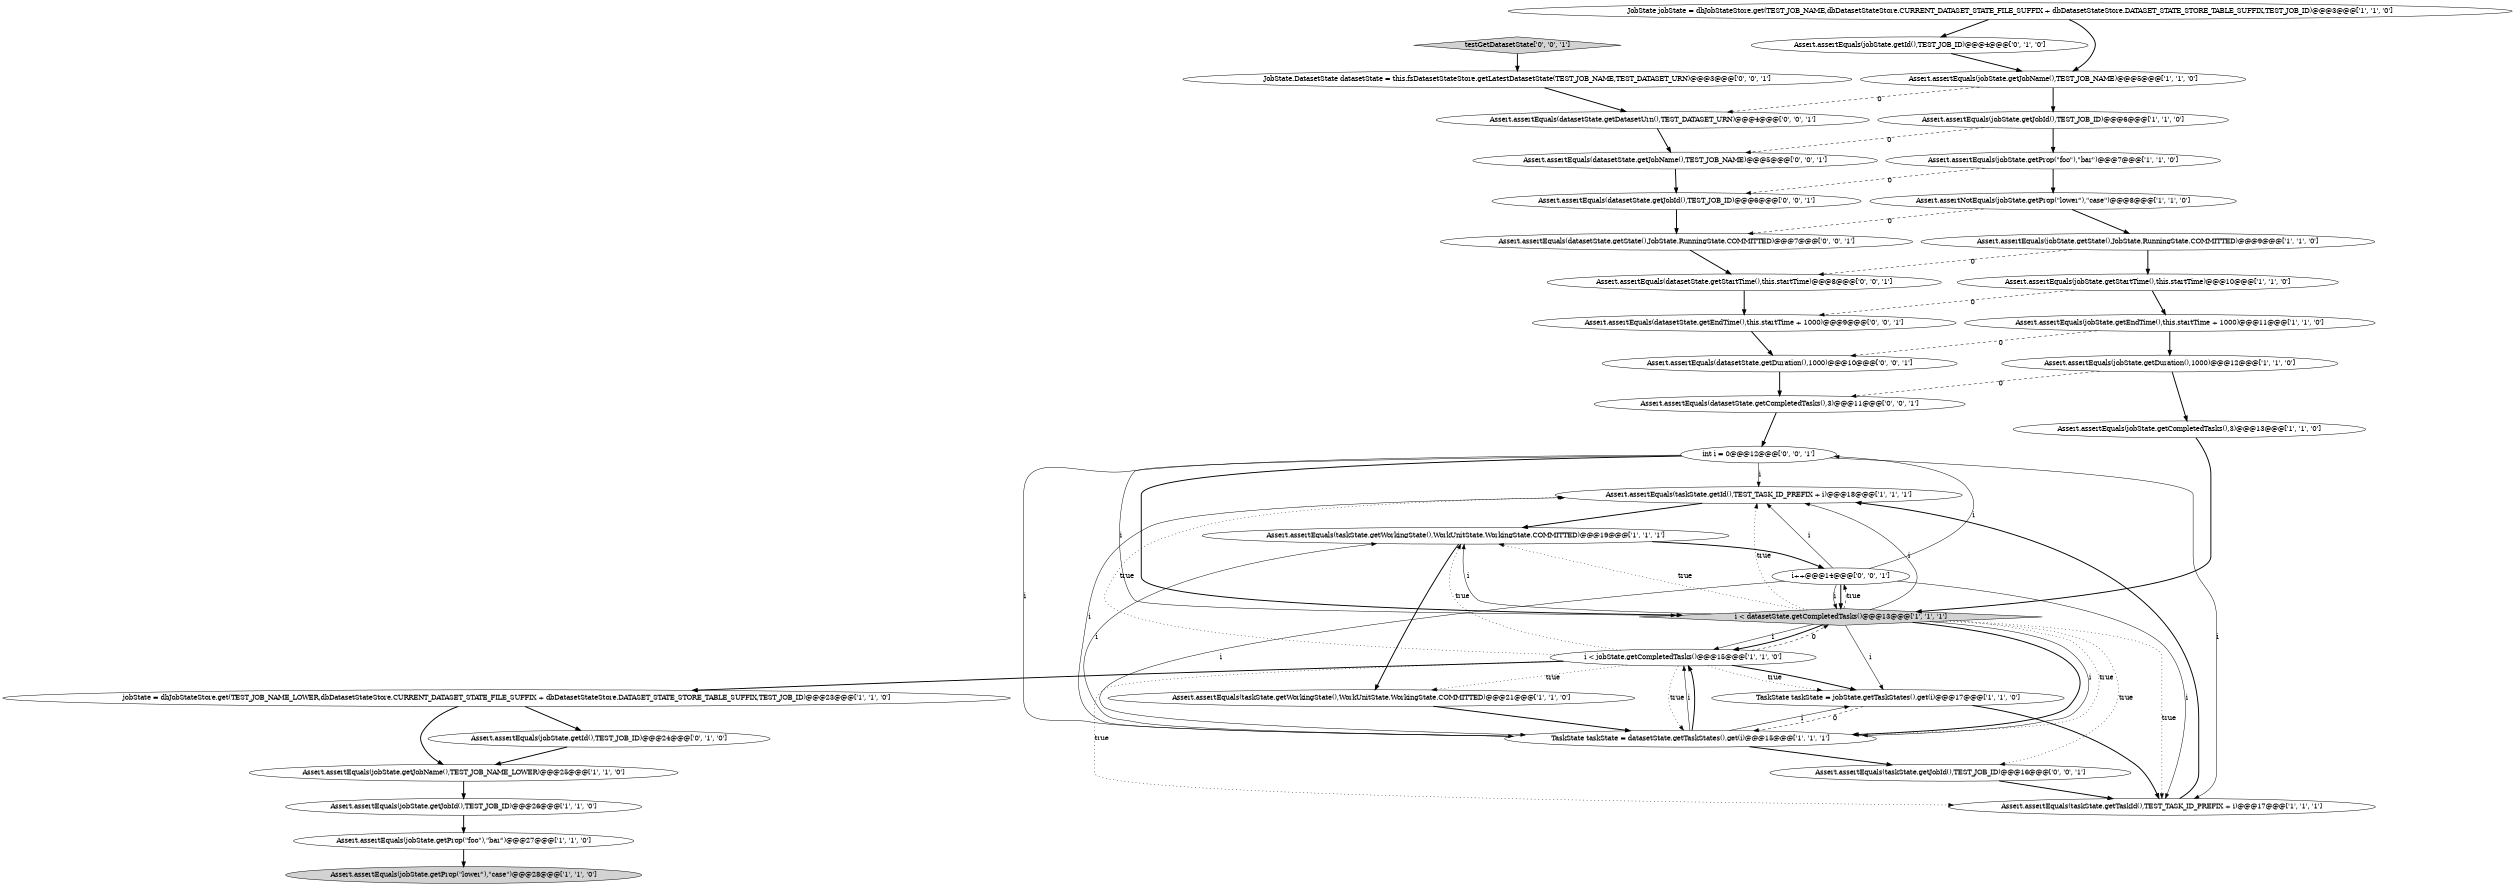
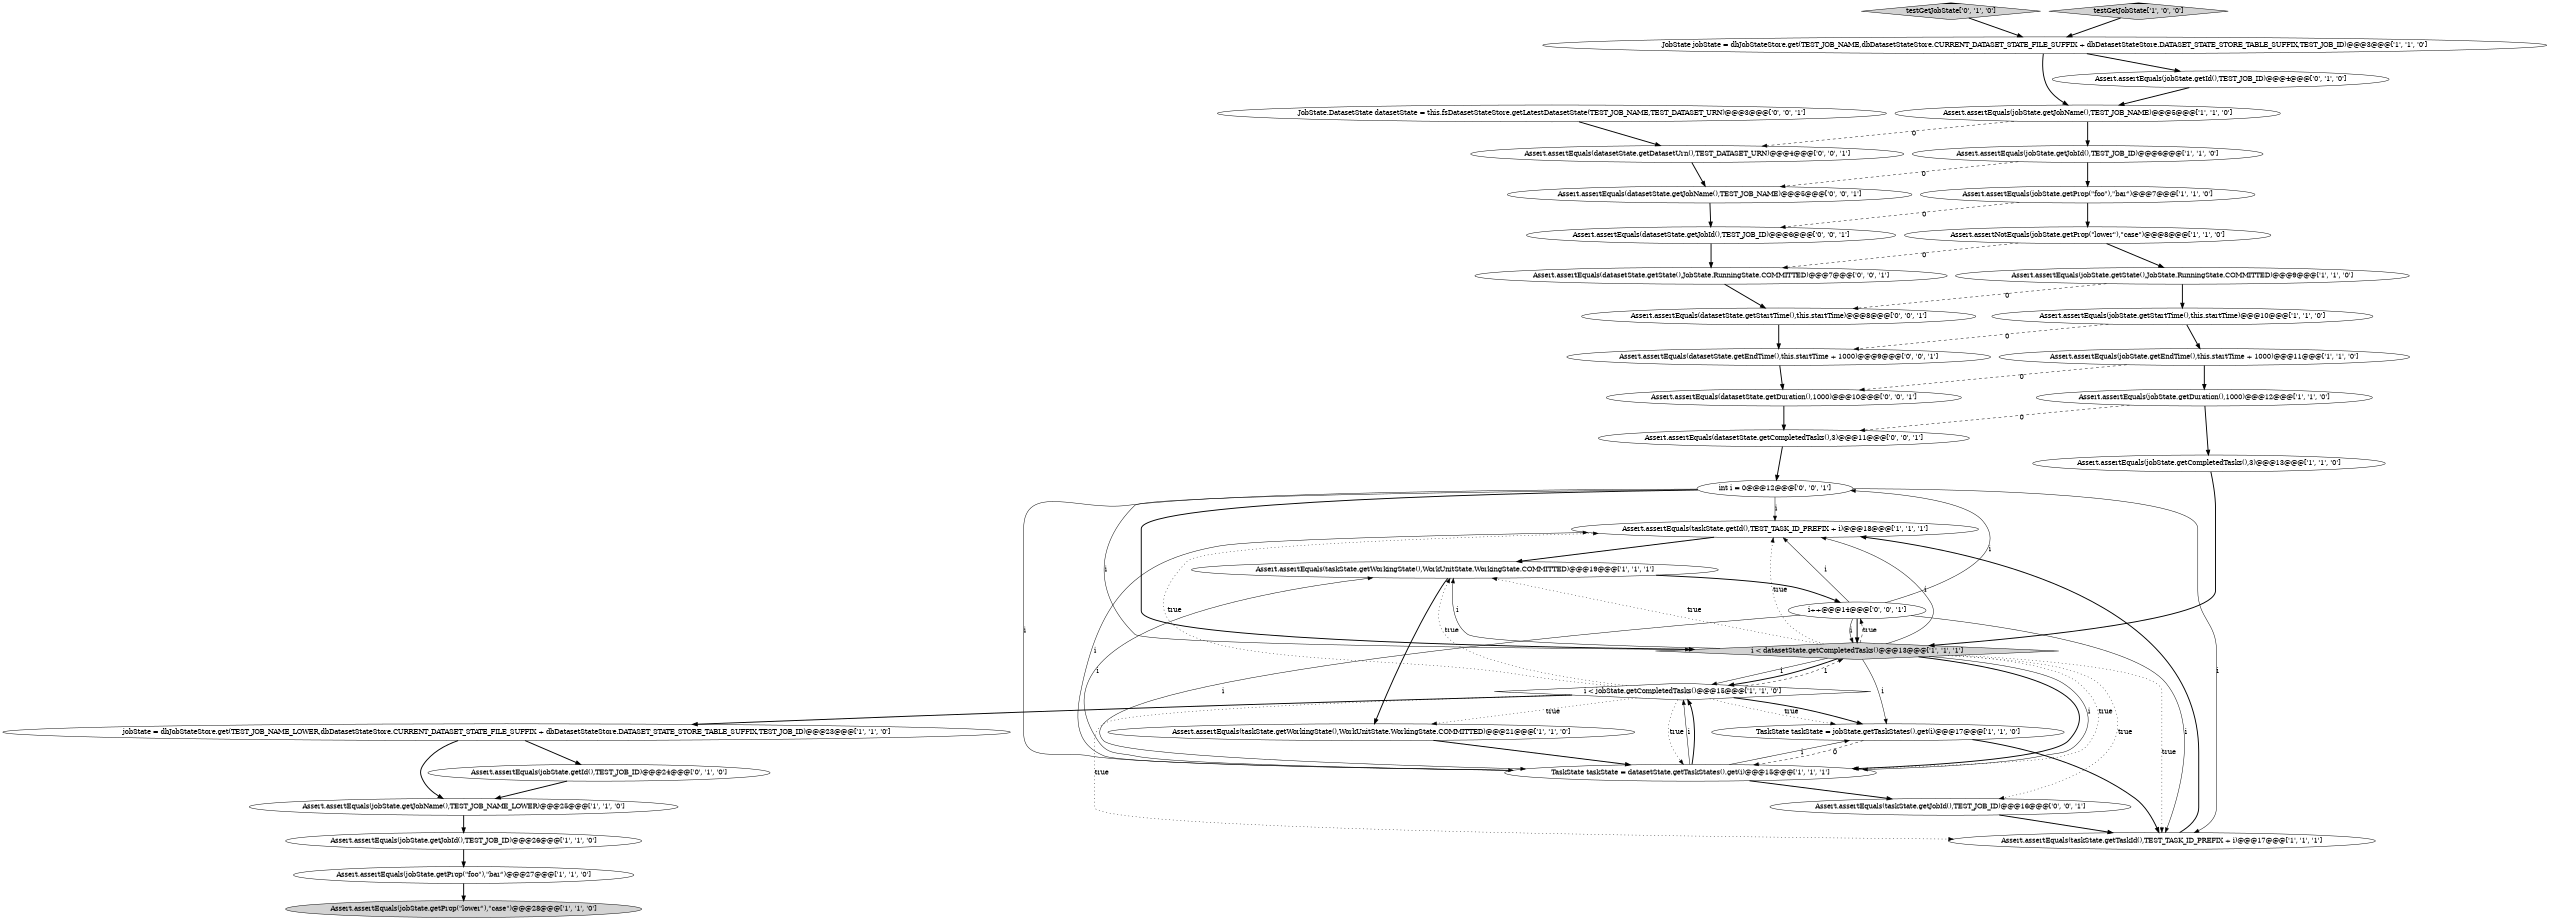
node "testGetJobState['0', '1', '0']": added
node "testGetJobState['1', '0', '0']": added
node "testGetDatasetState['0', '0', '1']": removed
edge "i < jobState.getCompletedTasks()@@@15@@@['1', '1', '0']" -> "i < datasetState.getCompletedTasks()@@@13@@@['1', '1', '1']": label "0" -> "1"
node "i < jobState.getCompletedTasks()@@@15@@@['1', '1', '0']": shape ellipse -> diamond
